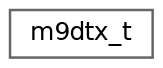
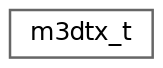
node "m9dtx_t": label "m9dtx_t" -> "m3dtx_t"
